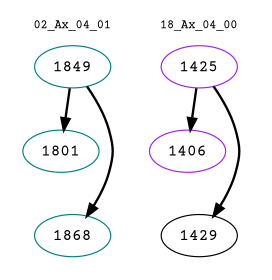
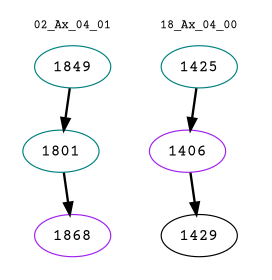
node "1425": color purple -> teal
edge "1849" -> "1868": now "1801" -> "1868"
edge "1425" -> "1429": now "1406" -> "1429"
node "1868": color teal -> purple
